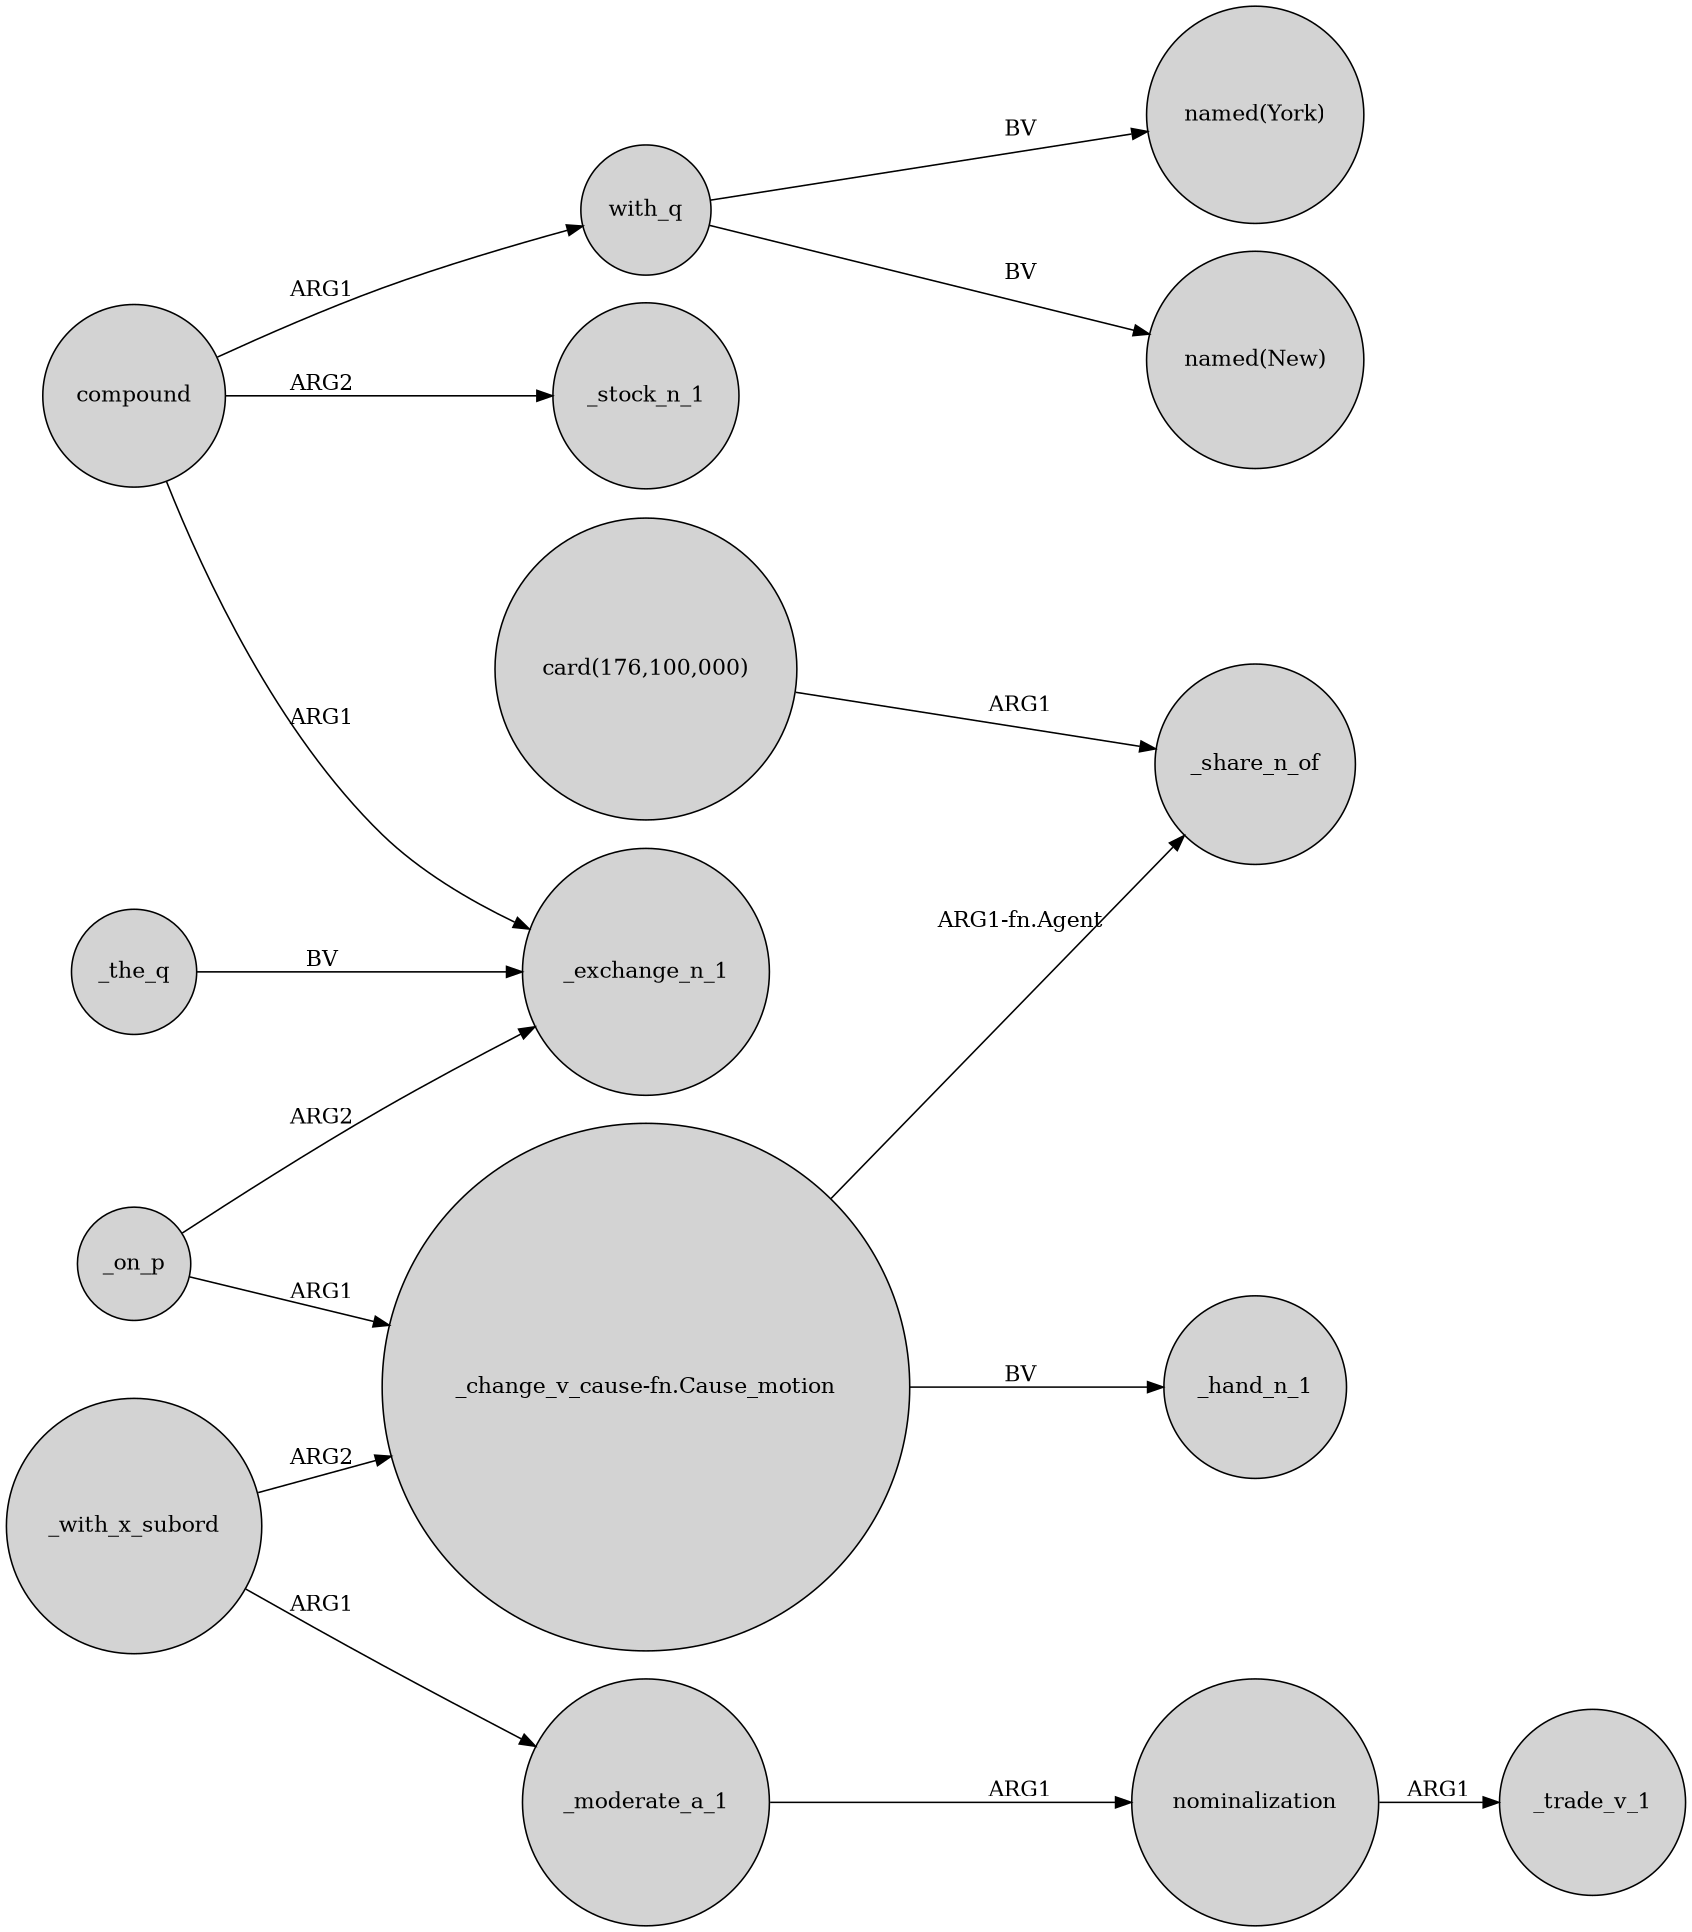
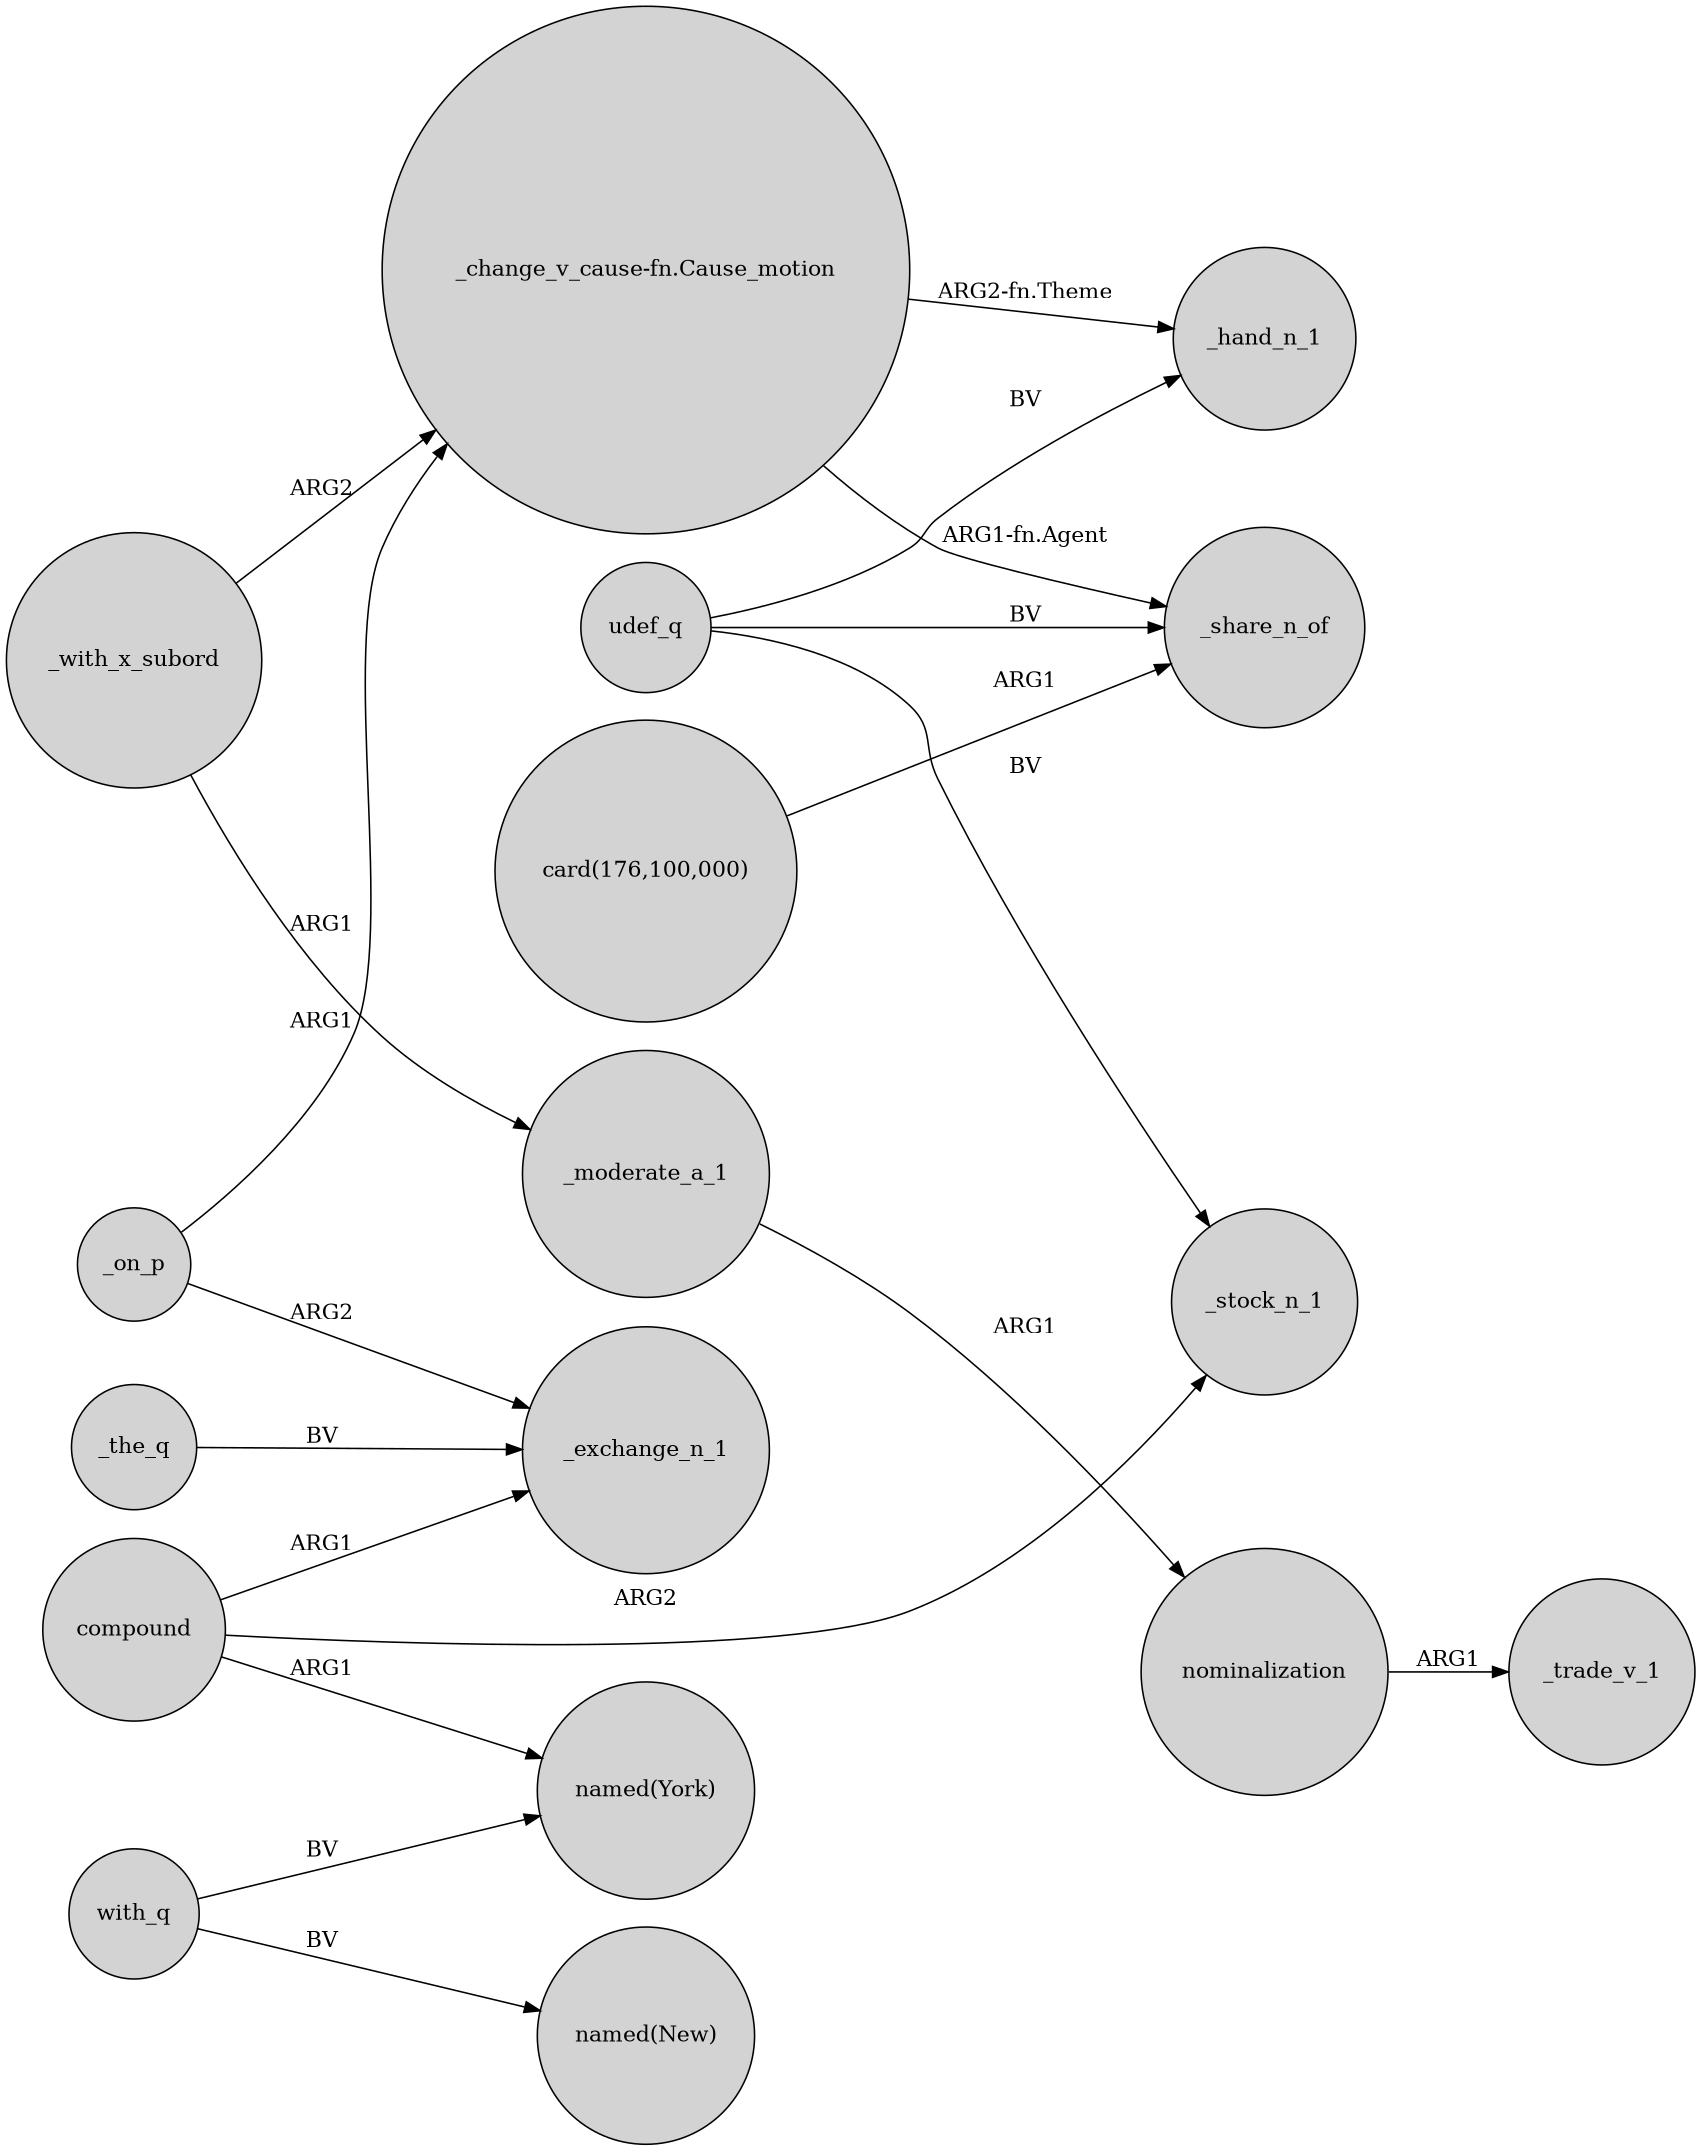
edge "compound" -> "with_q": now "compound" -> "named(York)"
node "udef_q": added
edge "_change_v_cause-fn.Cause_motion" -> "_hand_n_1": label "BV" -> "ARG2-fn.Theme"
